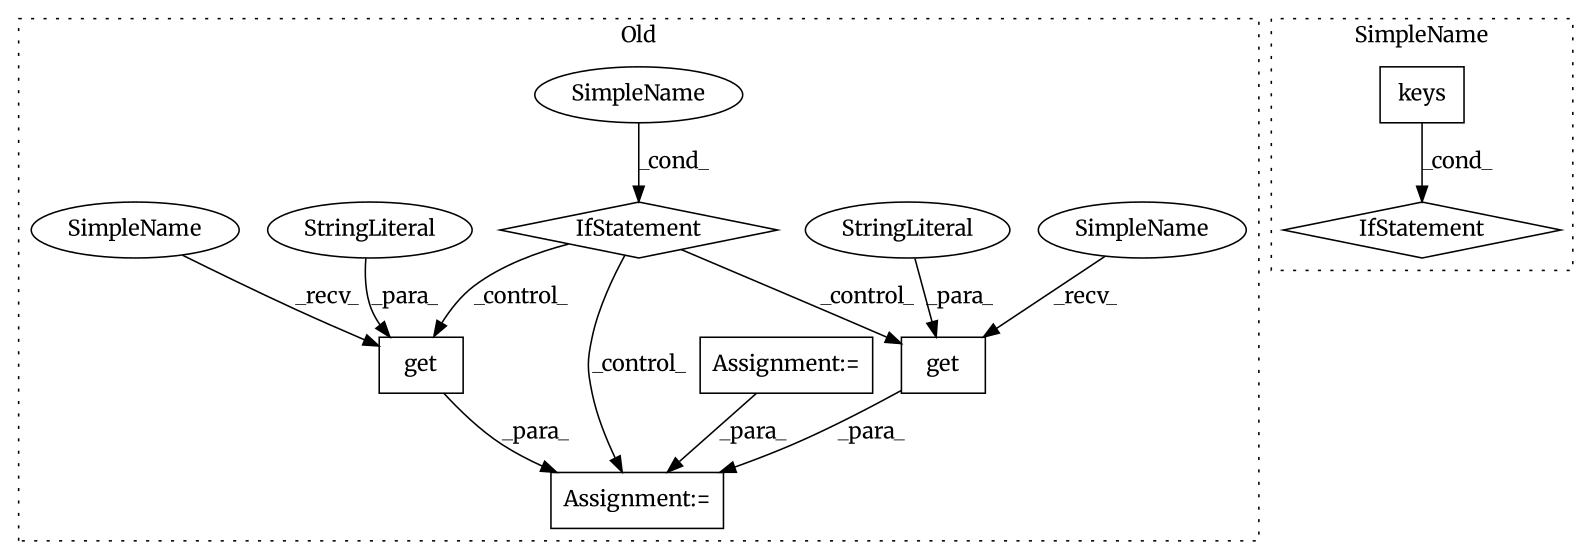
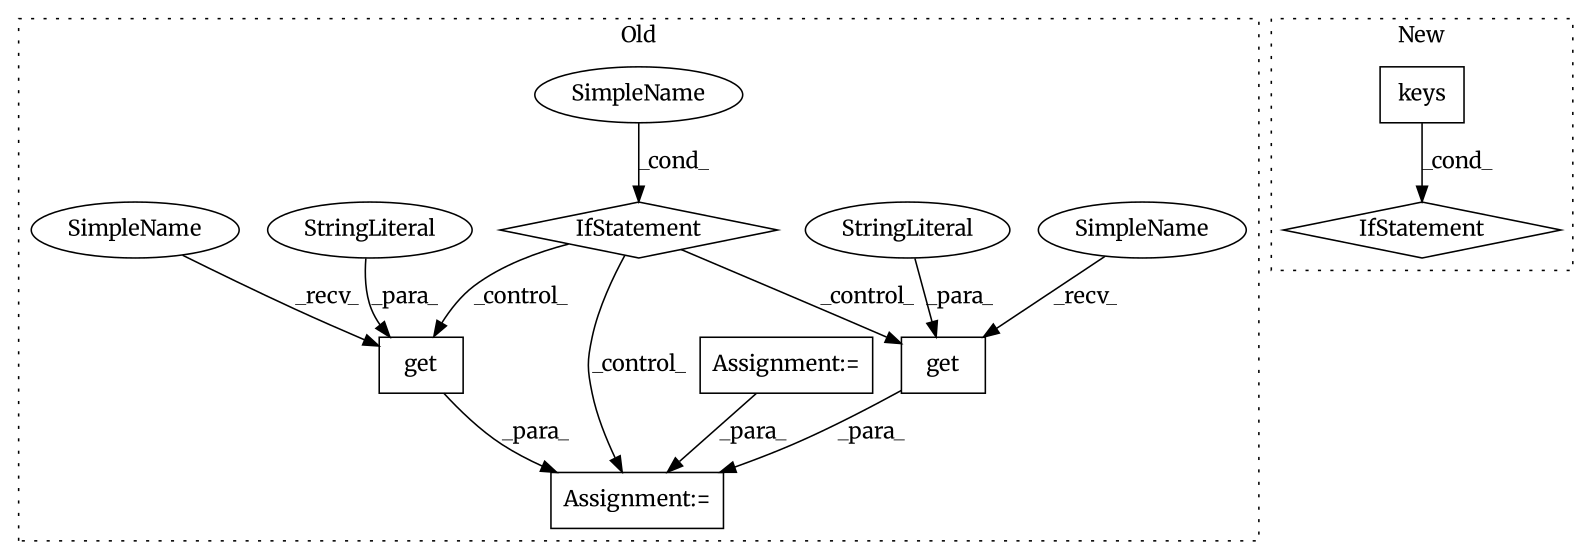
cluster "SimpleName": label "SimpleName" -> "New"
